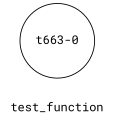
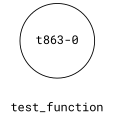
node "t663-0": label "t663-0" -> "t863-0"
